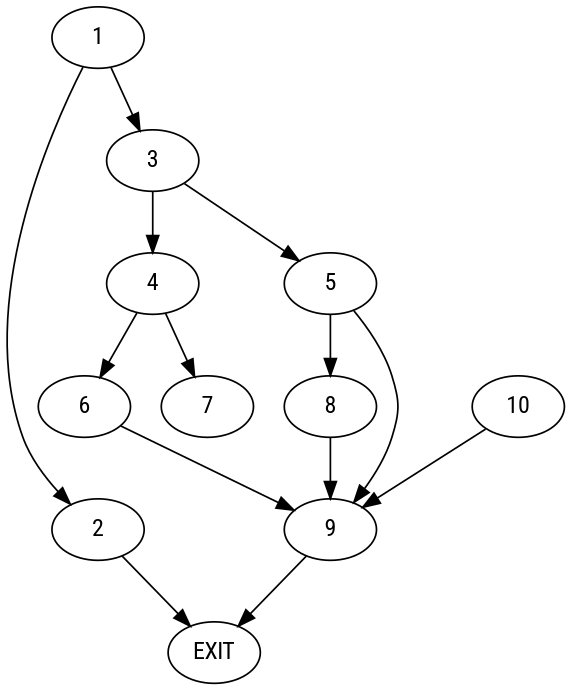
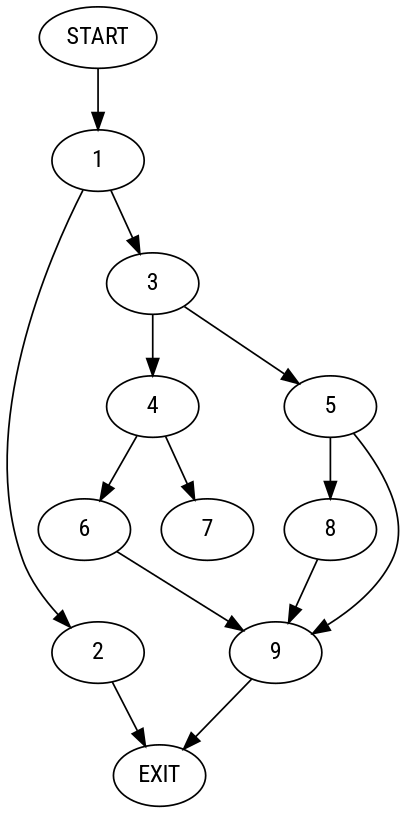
node "START": added
node "10": removed
